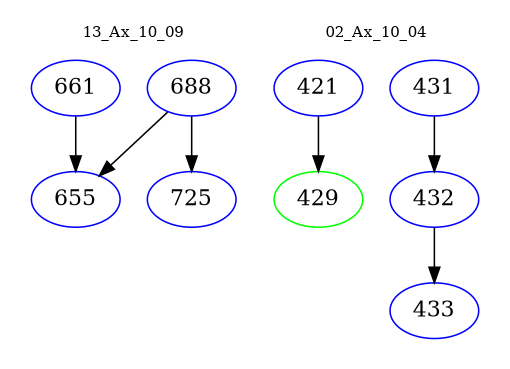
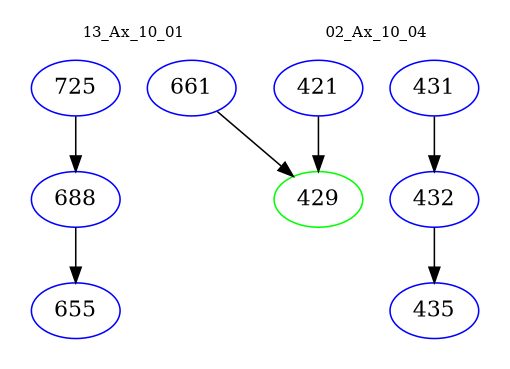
cluster "13_Ax_10_09": label "13_Ax_10_09" -> "13_Ax_10_01"
edge "661" -> "655": now "661" -> "429"
edge "688" -> "725": reversed
node "433": label "433" -> "435"
